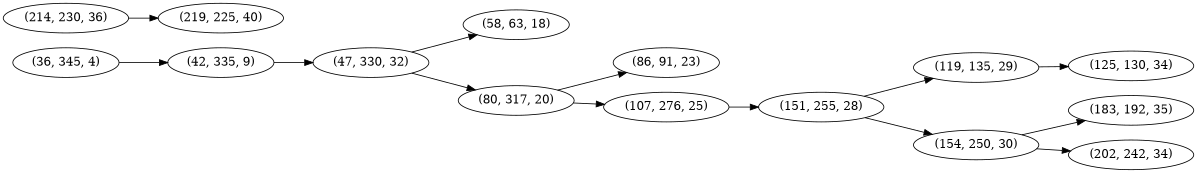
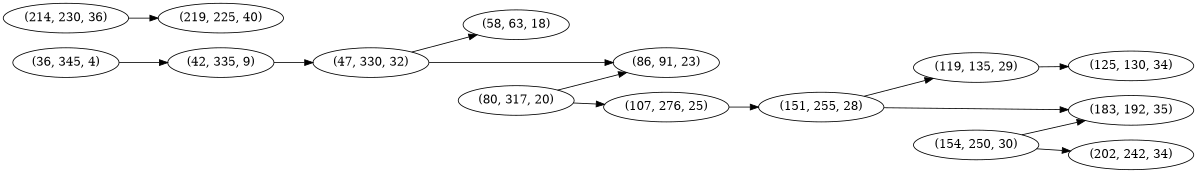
edge "(47, 330, 32)" -> "(80, 317, 20)": now "(47, 330, 32)" -> "(86, 91, 23)"
edge "(151, 255, 28)" -> "(154, 250, 30)": now "(151, 255, 28)" -> "(183, 192, 35)"
